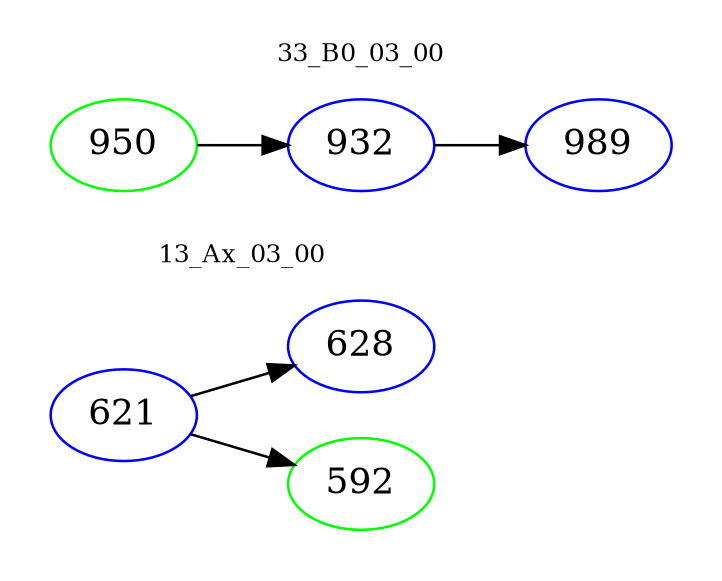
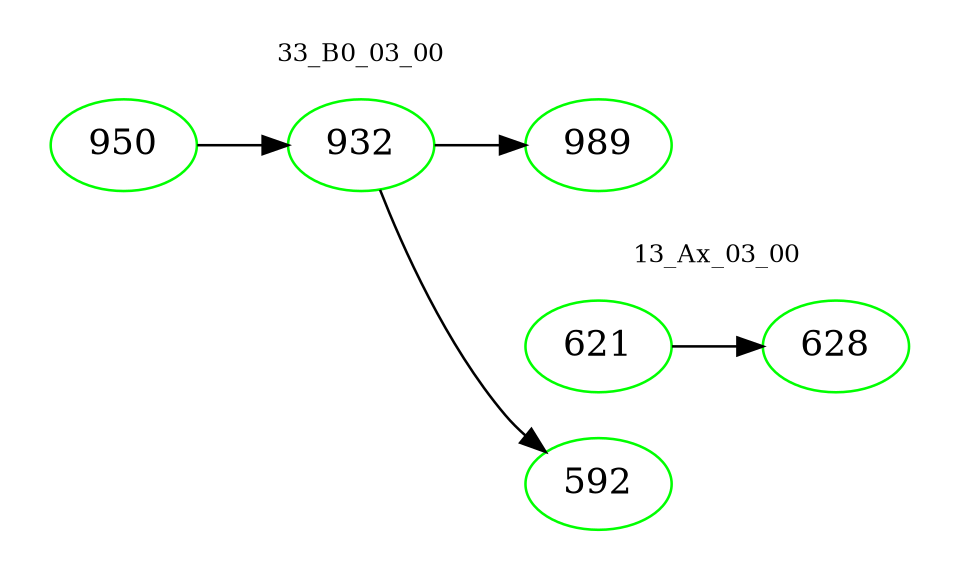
node "932": color blue -> green
node "989": color blue -> green
node "628": color blue -> green
node "621": color blue -> green
edge "621" -> "592": now "932" -> "592"
